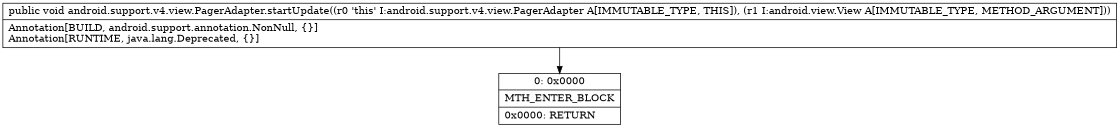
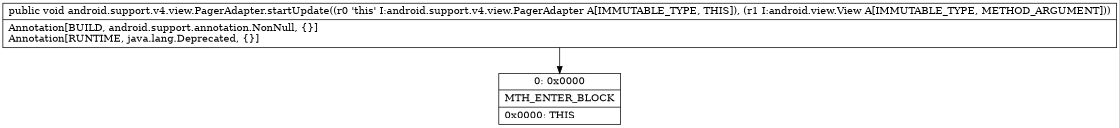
node "0: 0x0000": text "0x0000: RETURN" -> "0x0000: THIS"
